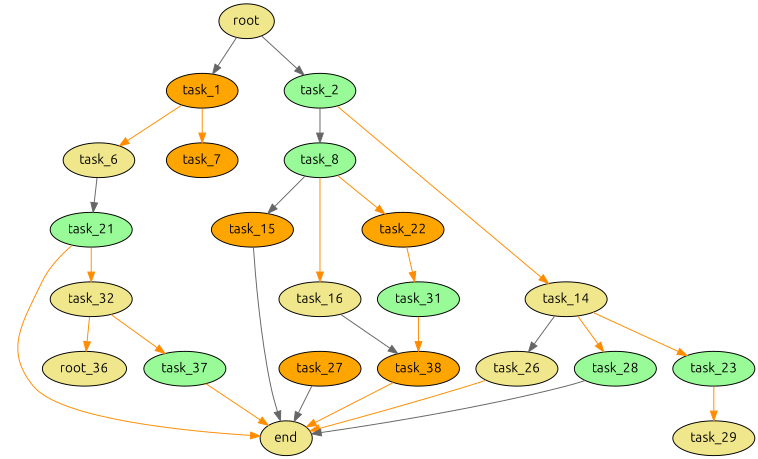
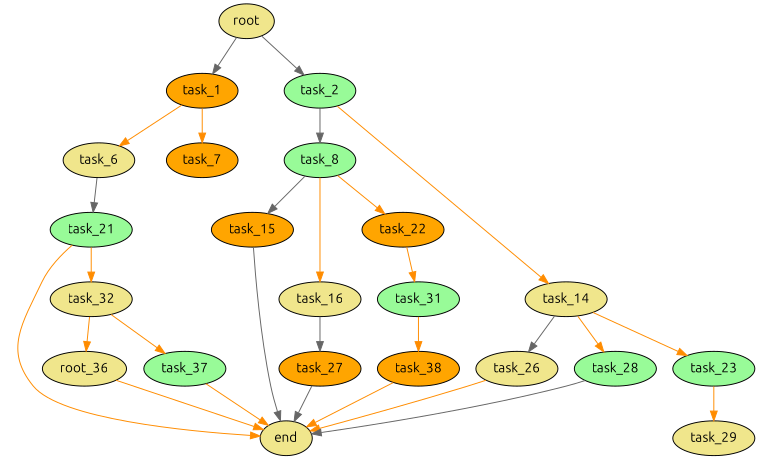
edge "task_16" -> "task_38": now "task_16" -> "task_27"
edge "root_36" -> "end": added
